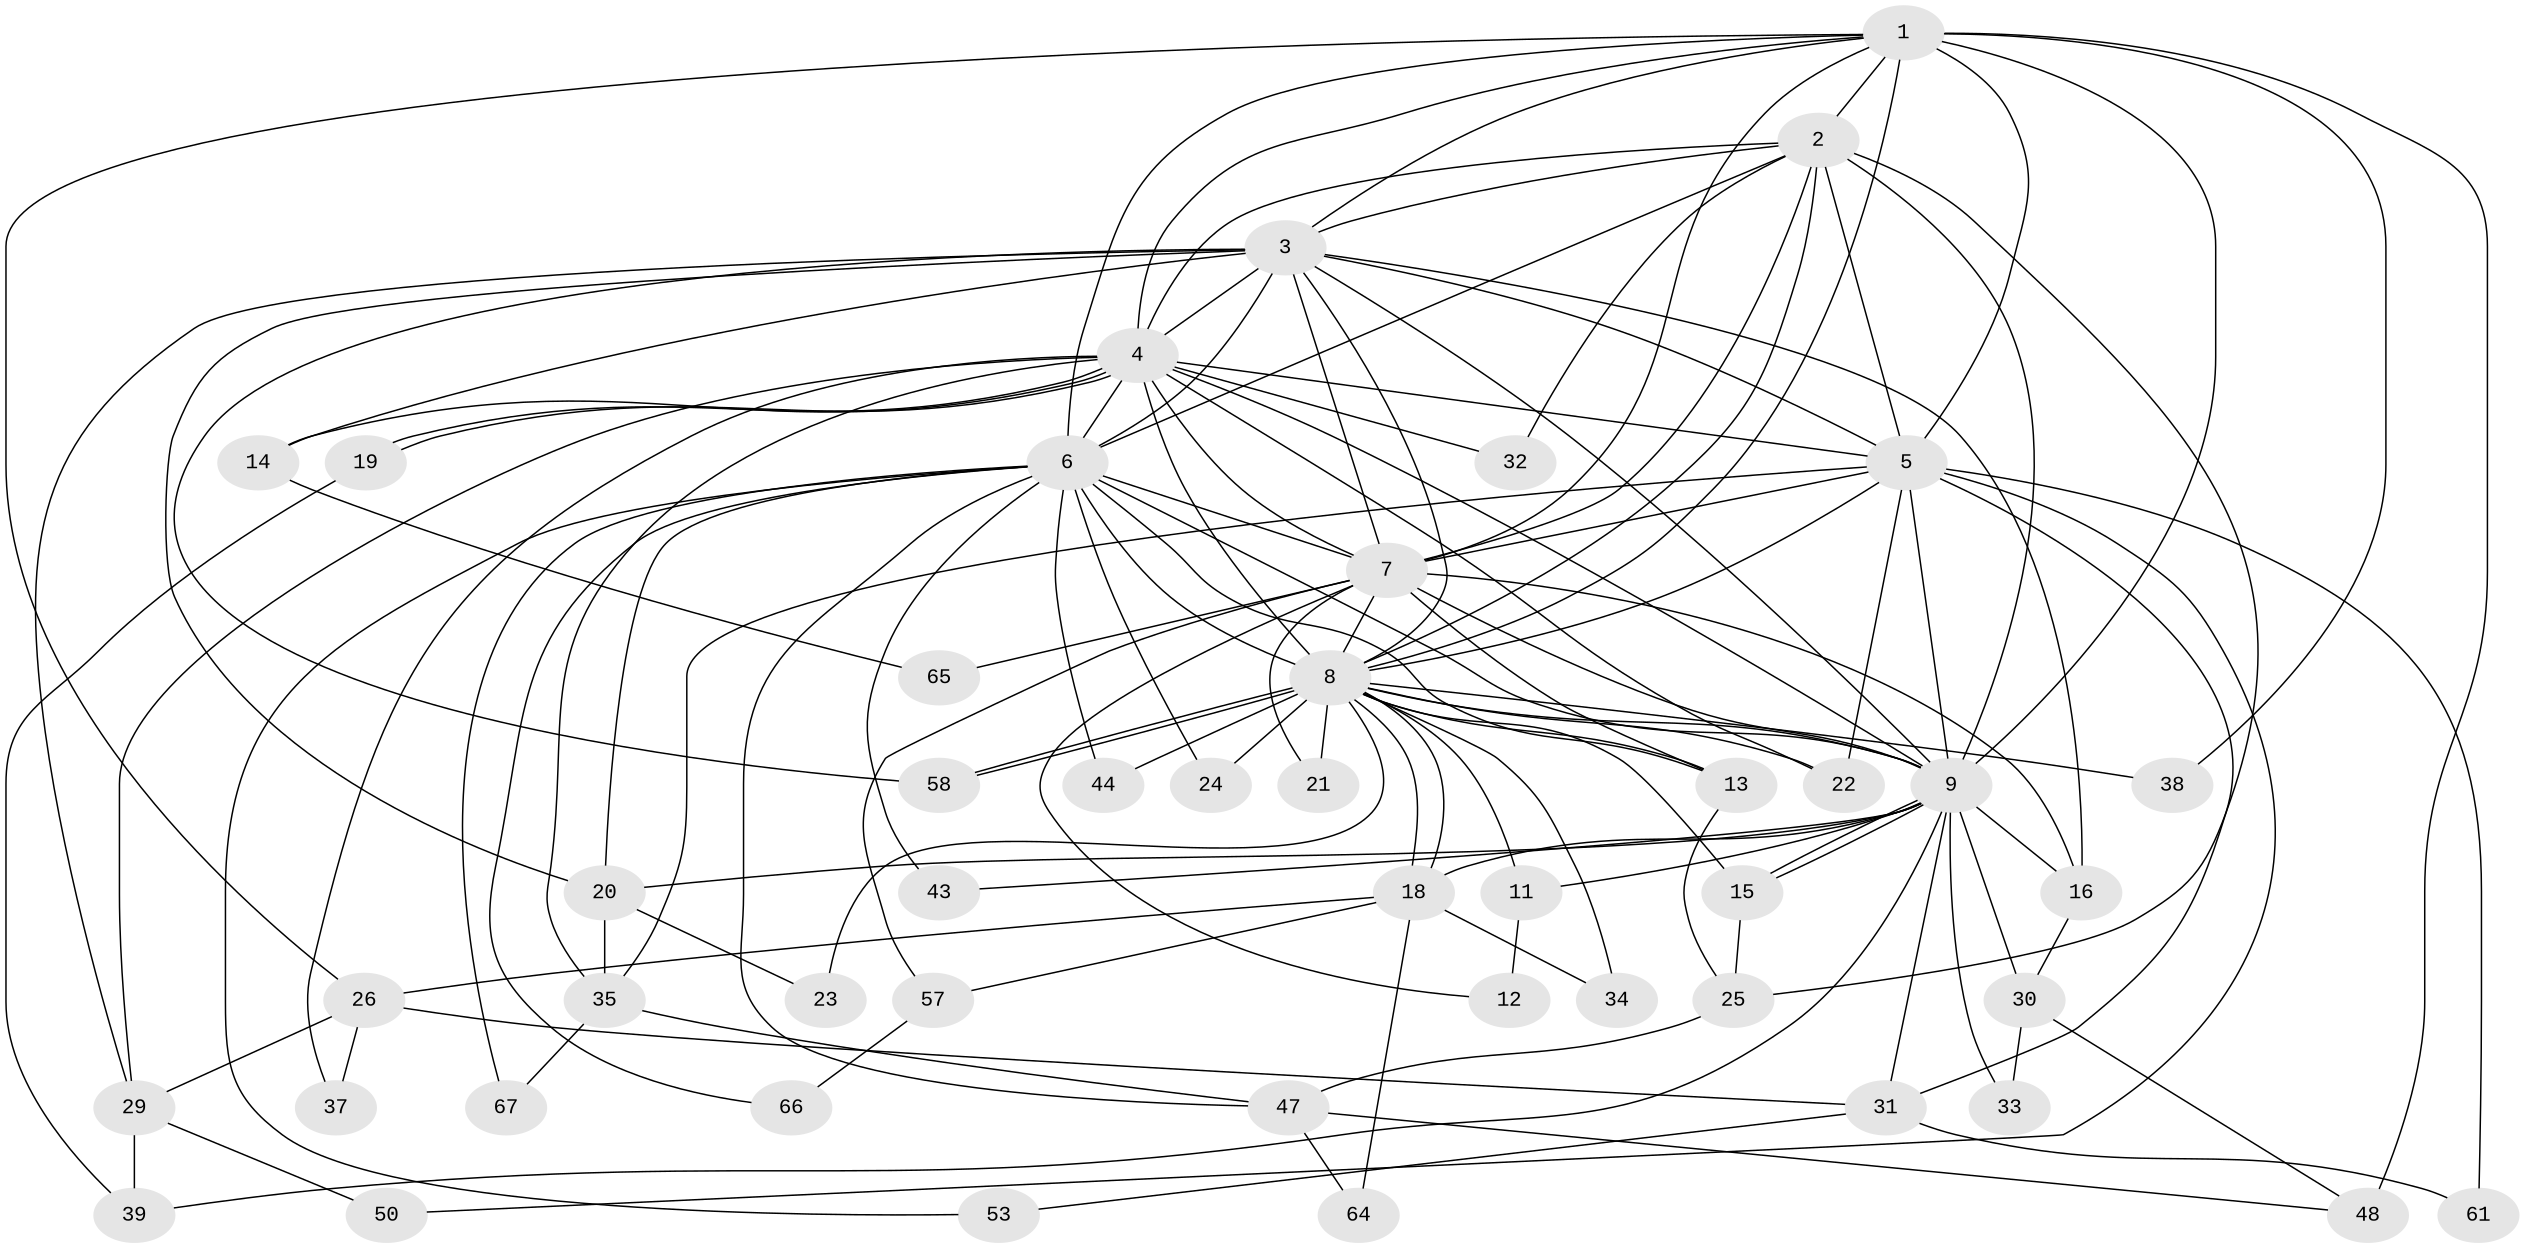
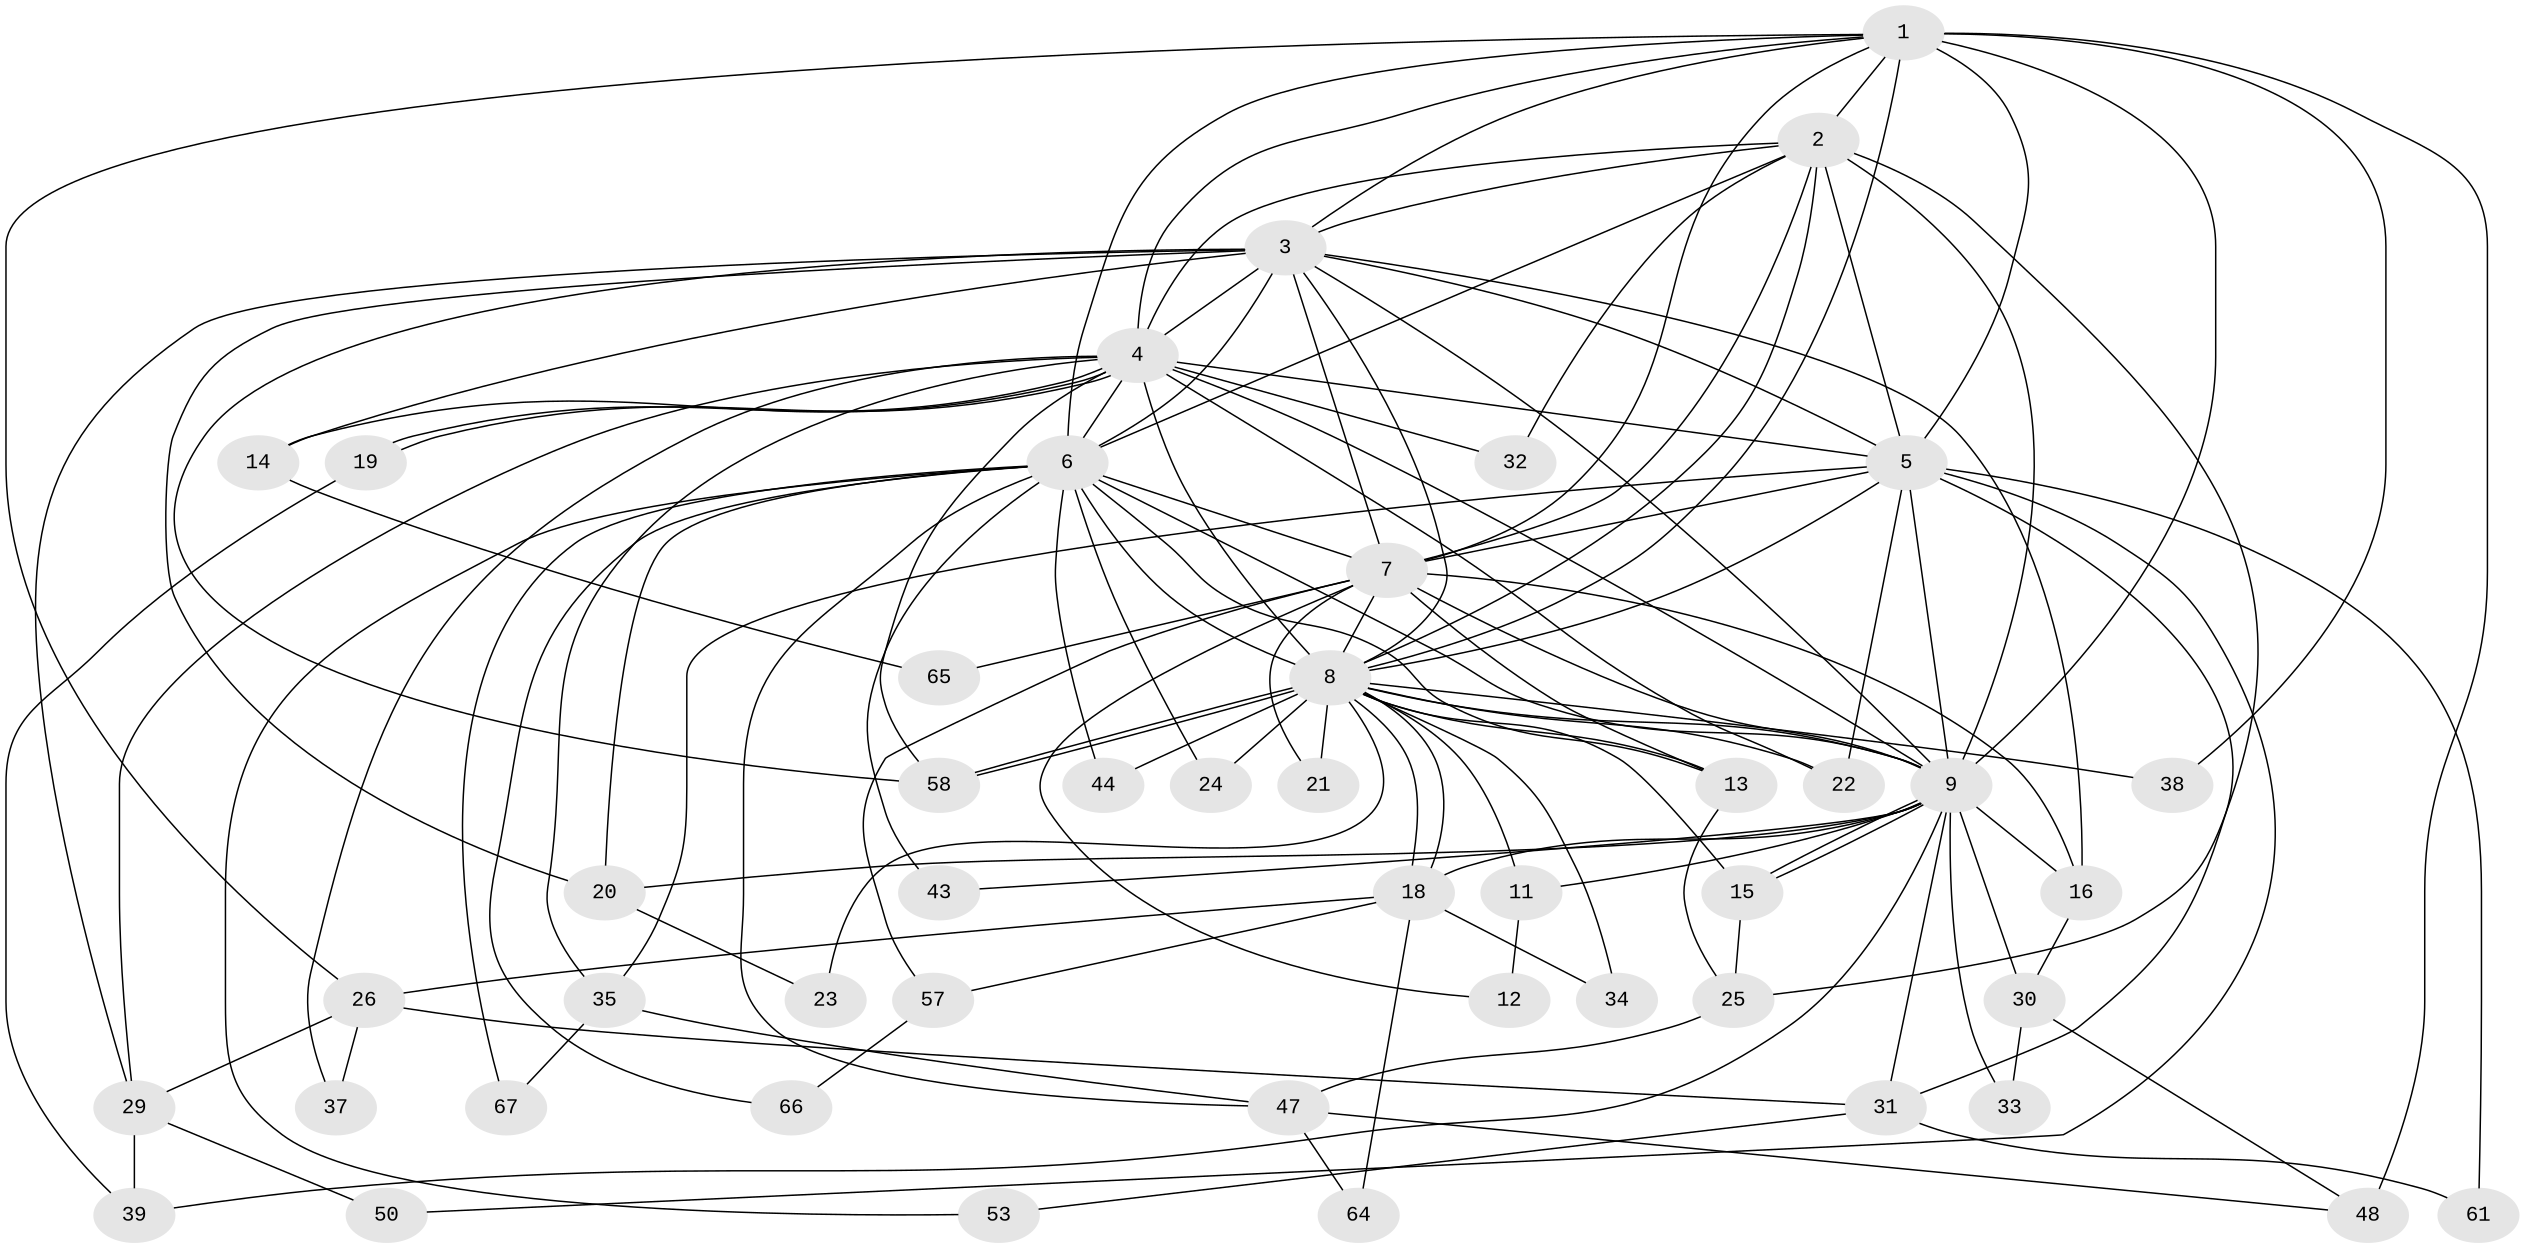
edge "4" -- "7": now "4" -- "58"
edge "20" -- "35": removed
